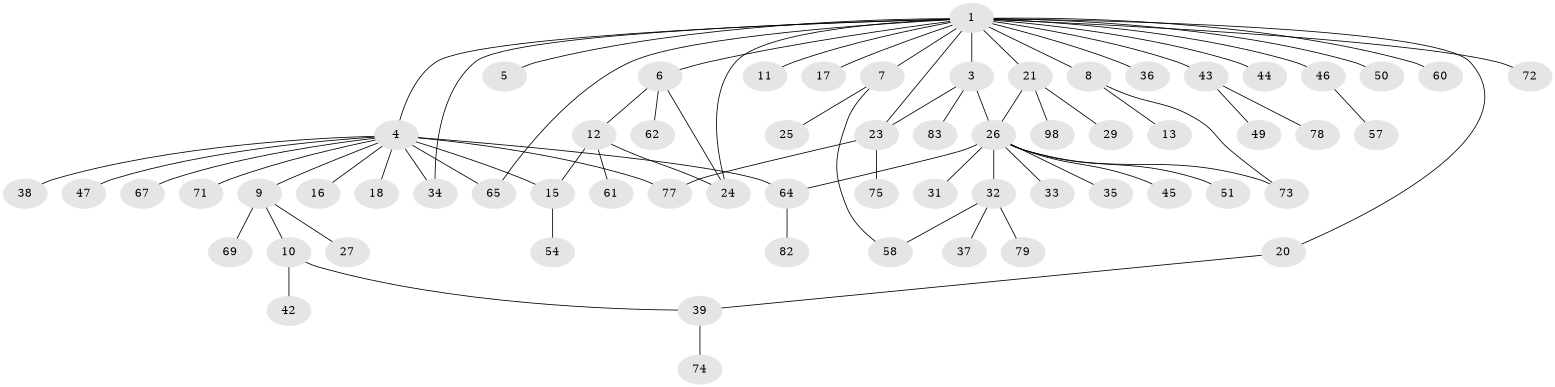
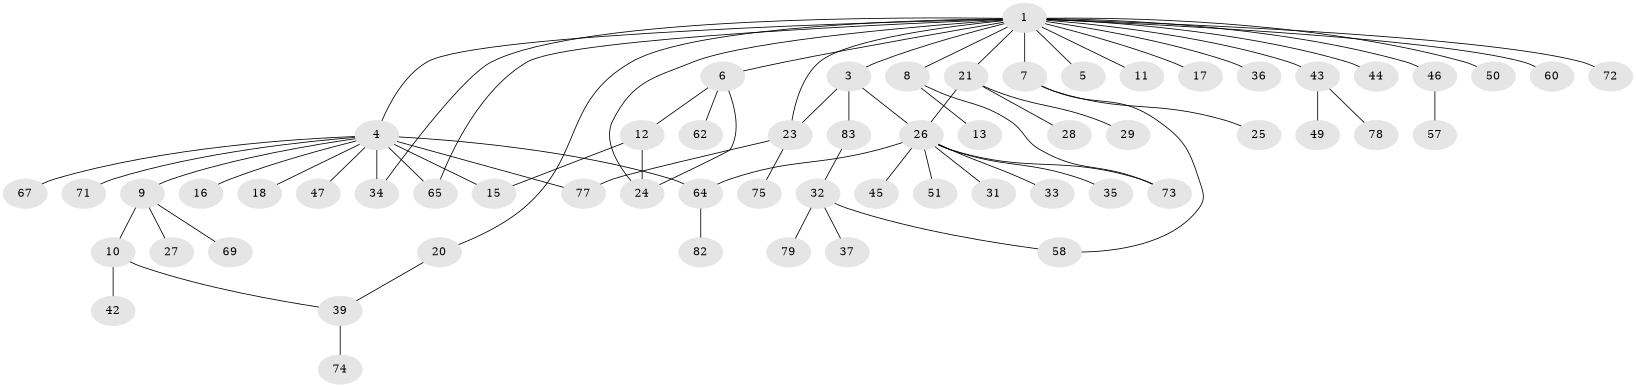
node "98": label "98" -> "28"
edge "26" -- "32": now "83" -- "32"
node "38": removed
node "61": removed
node "54": removed
